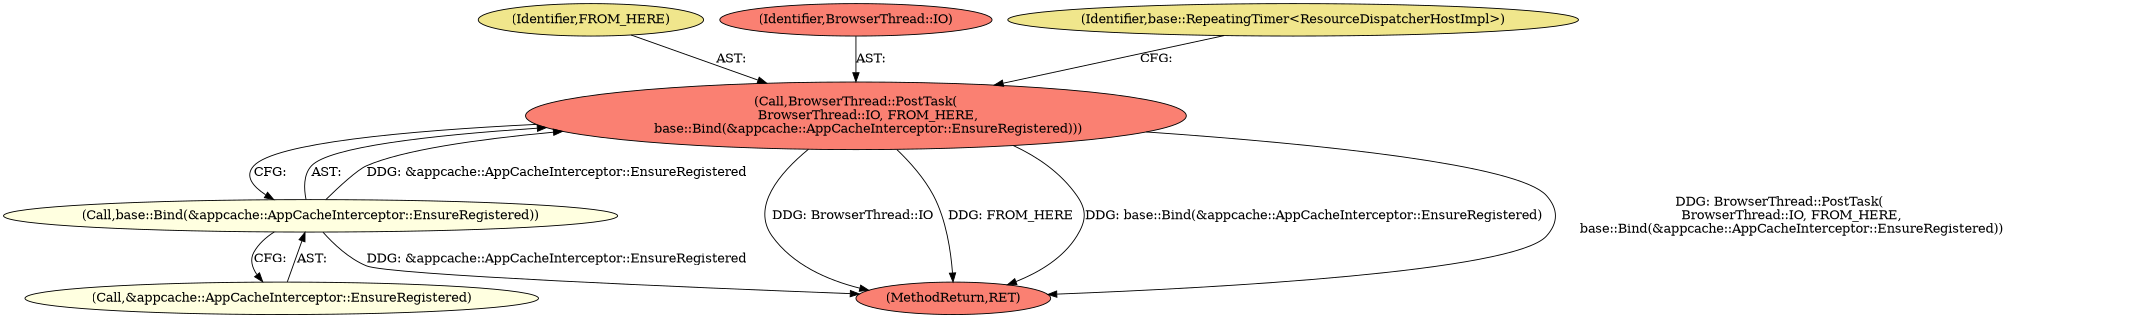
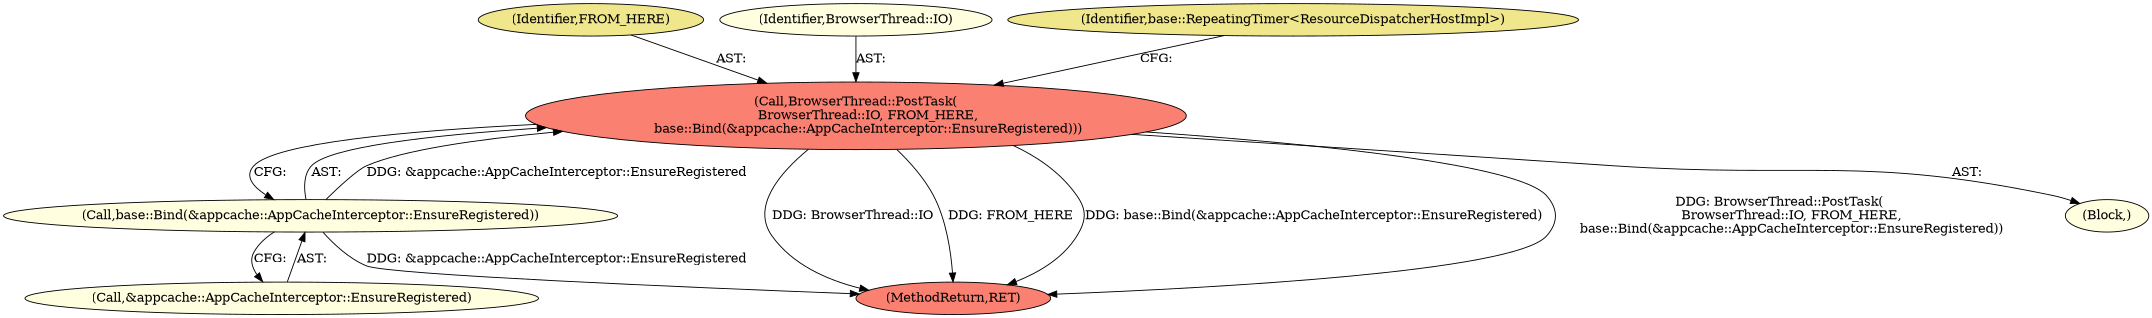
node "(Identifier,BrowserThread::IO)": fillcolor salmon -> lightyellow
node "(Block,)": added
